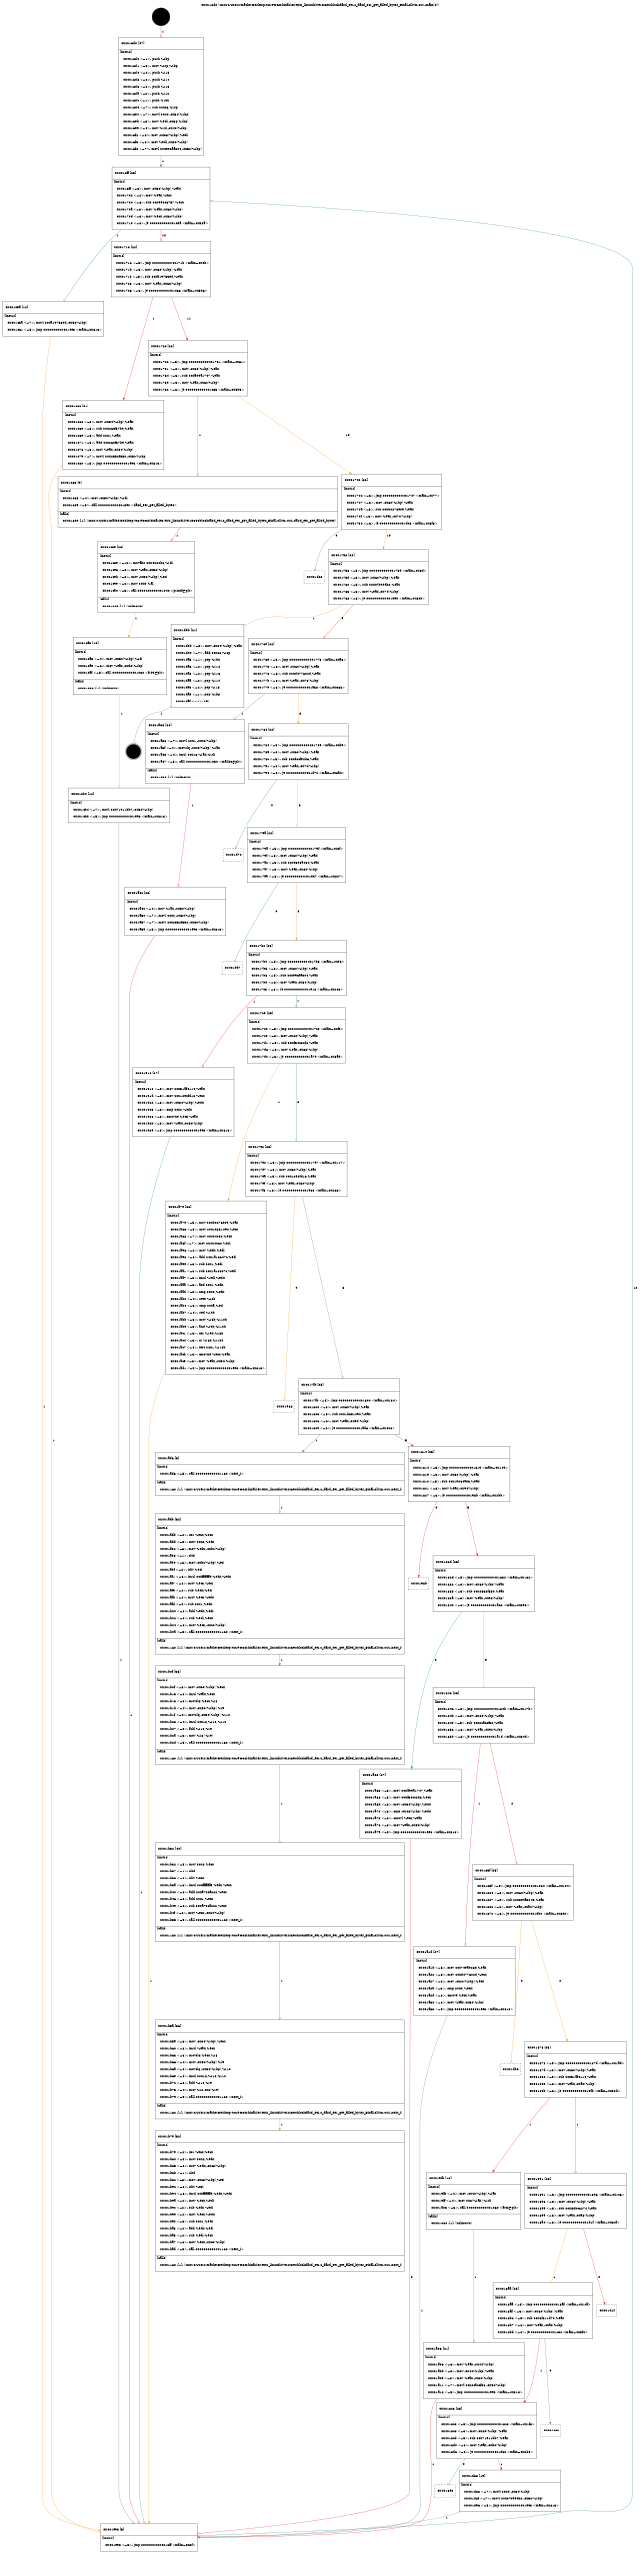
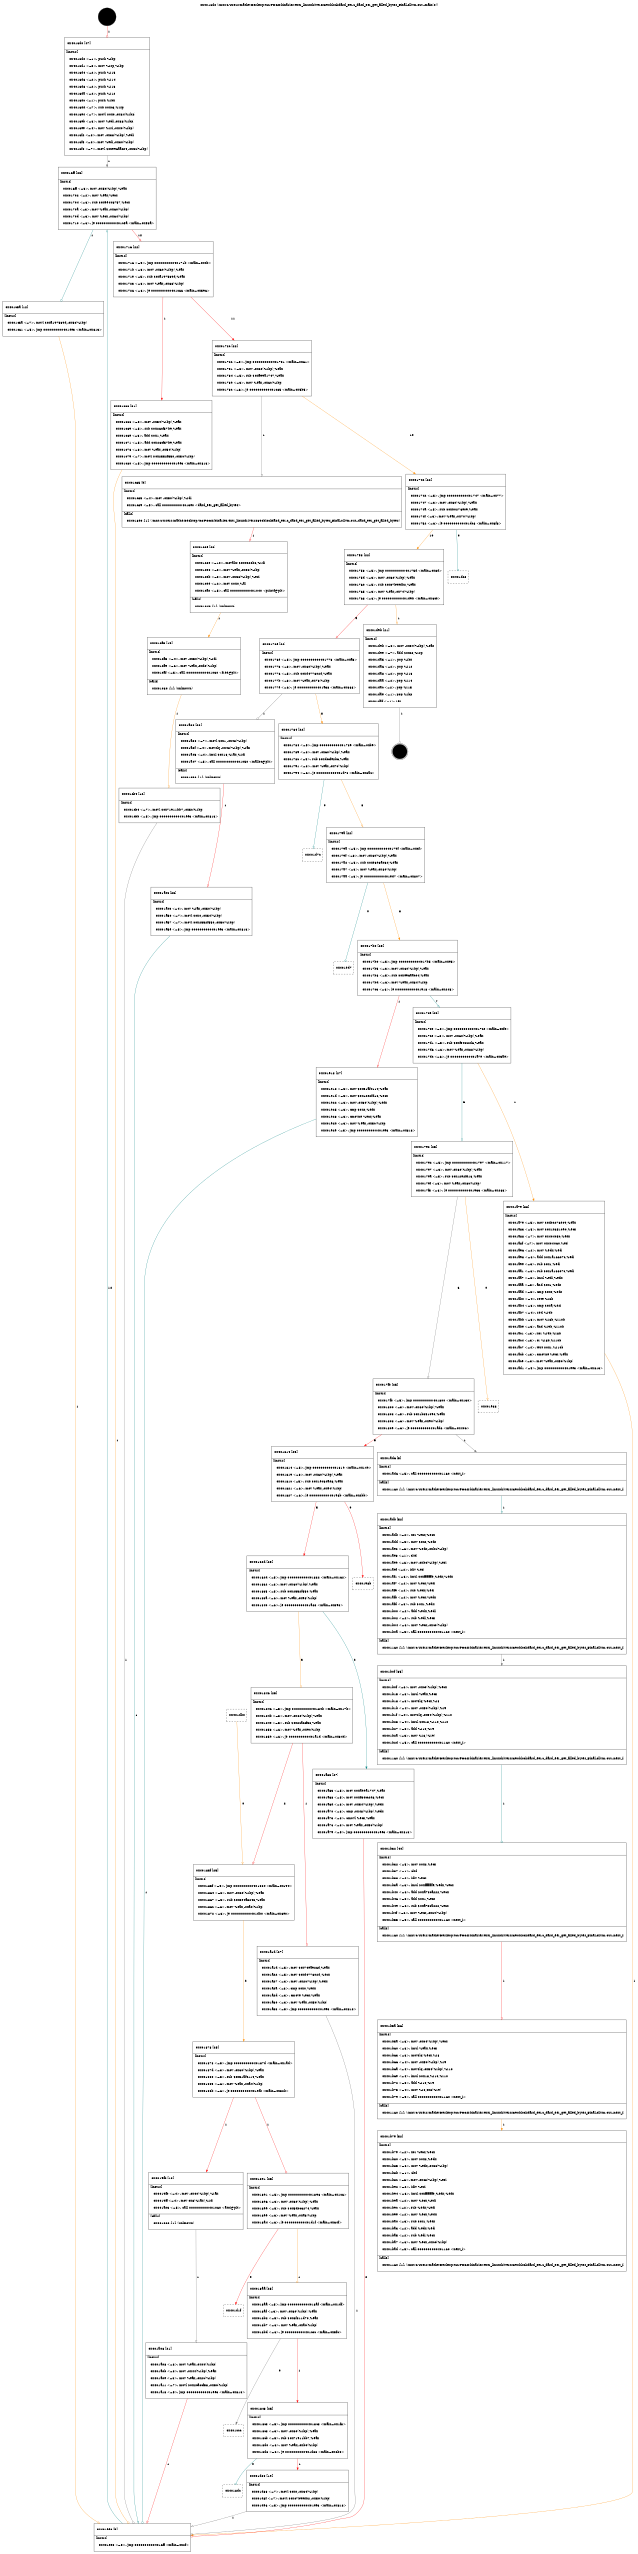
edge "0x401a4c [23]" -> "0x401ee3 [5]": color red -> teal
edge "0x40185f [25]" -> "0x401db0": reversed
